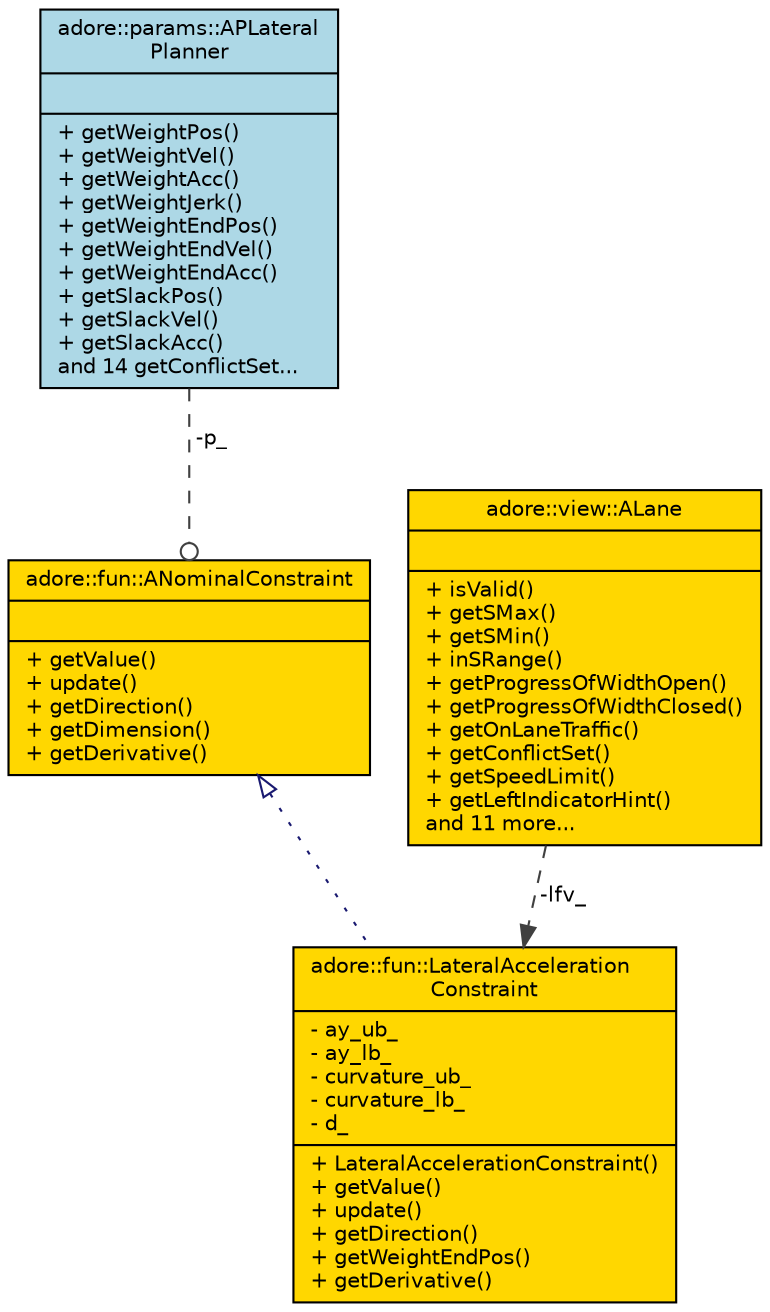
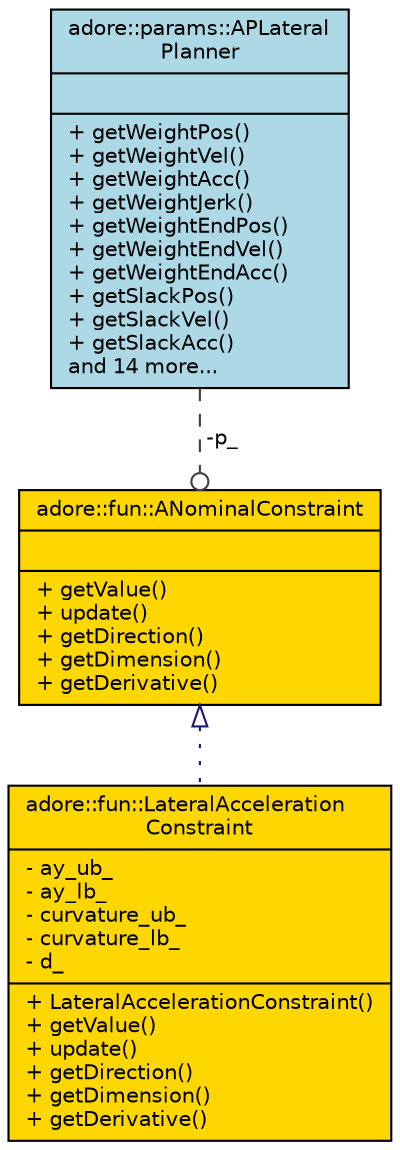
node "adore::params::APLateral": text "and 14 getConflictSet..." -> "and 14 more..."
node "adore::view::ALane": removed
node "adore::fun::LateralAcceleration": text "+ getWeightEndPos()" -> "+ getDimension()"
